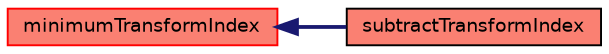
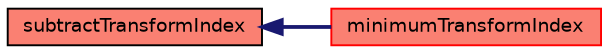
edge "subtractTransformIndex" -> "minimumTransformIndex": reversed
